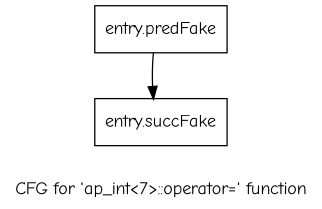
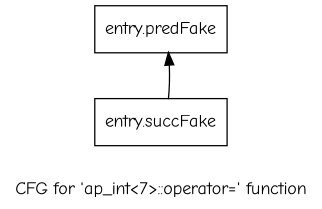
edge "entry.predFake" -> "entry.succFake": reversed
